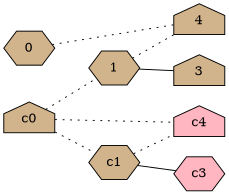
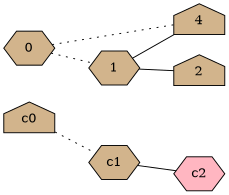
edge "4" -- "1": style dotted -> solid
node "3": label "3" -> "2"
edge "1" -- "c0": now "1" -- "0"
node "c4": removed
node "c3": label "c3" -> "c2"
